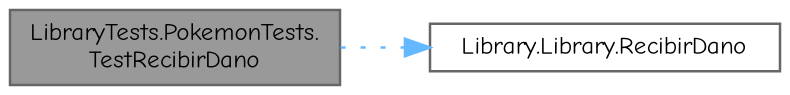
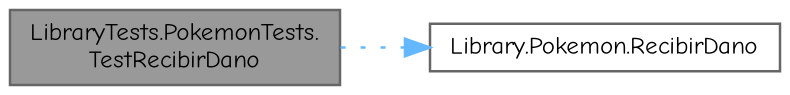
node "Library.Library.RecibirDano": label "Library.Library.RecibirDano" -> "Library.Pokemon.RecibirDano"
